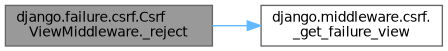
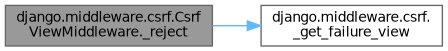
node "django.failure.csrf.Csrf ViewMiddleware._reject": label "django.failure.csrf.Csrf ViewMiddleware._reject" -> "django.middleware.csrf.Csrf ViewMiddleware._reject"
